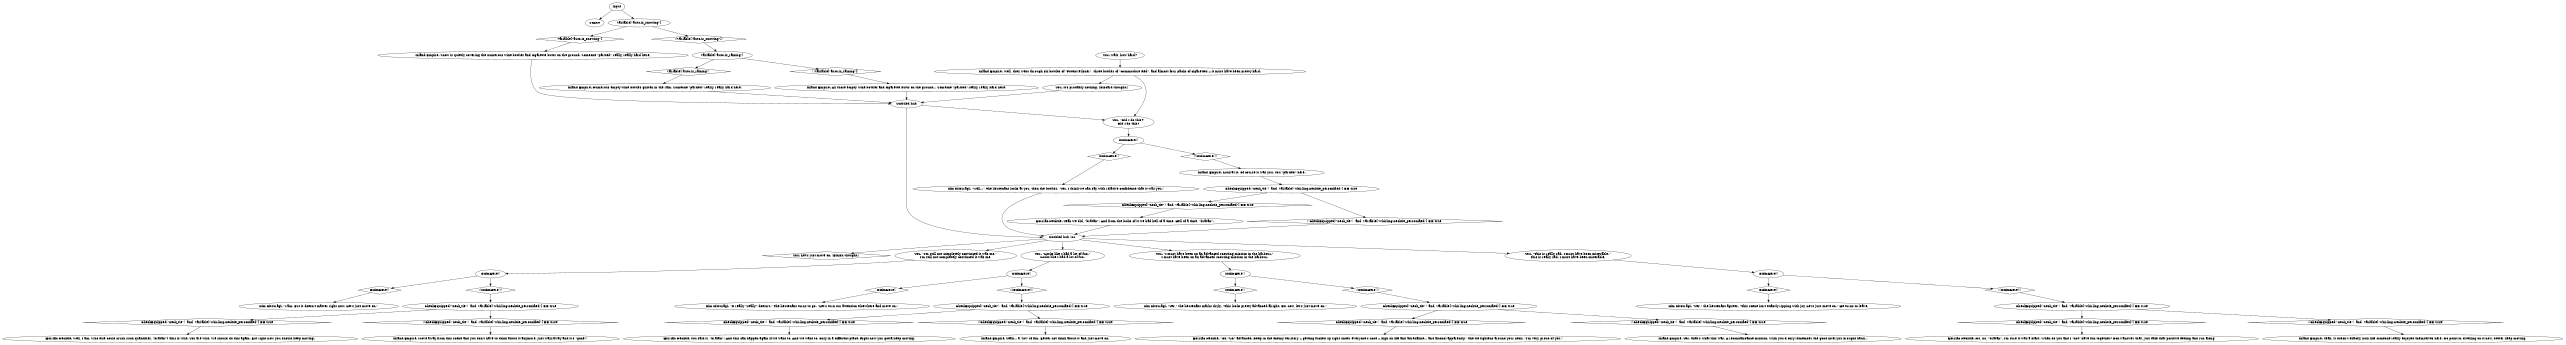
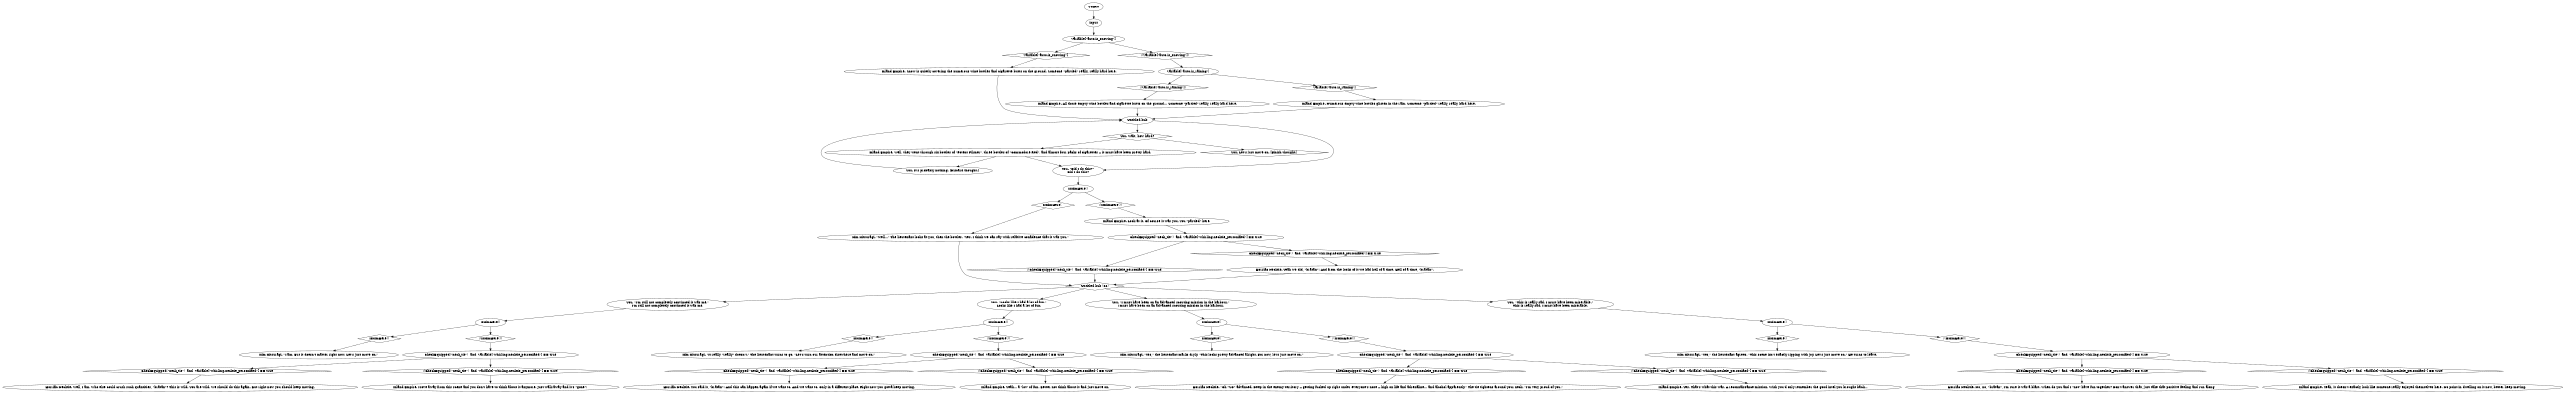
edge "input" -> "START": reversed
node "You: Wait, how hard?": shape ellipse -> diamond
edge "Untitled hub" -> "Untitled hub (02)": now "Untitled hub" -> "You: Wait, how hard?"
node "Untitled hub (02)": shape ellipse -> diamond
edge "Untitled hub (02)" -> "You: Let's just move on. [Finish thought.]": now "You: Wait, how hard?" -> "You: Let's just move on. [Finish thought.]"
